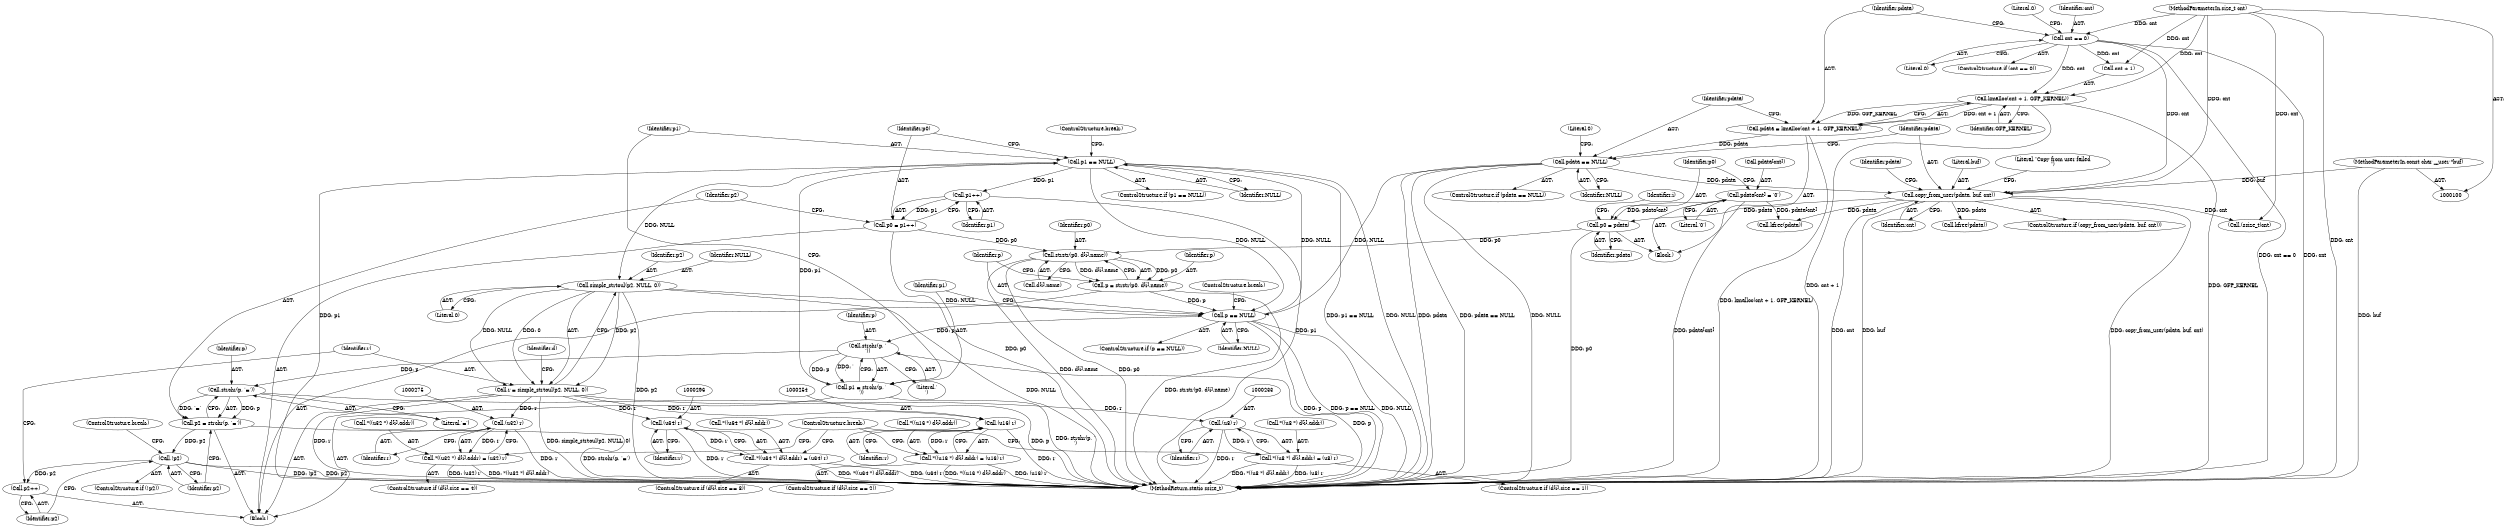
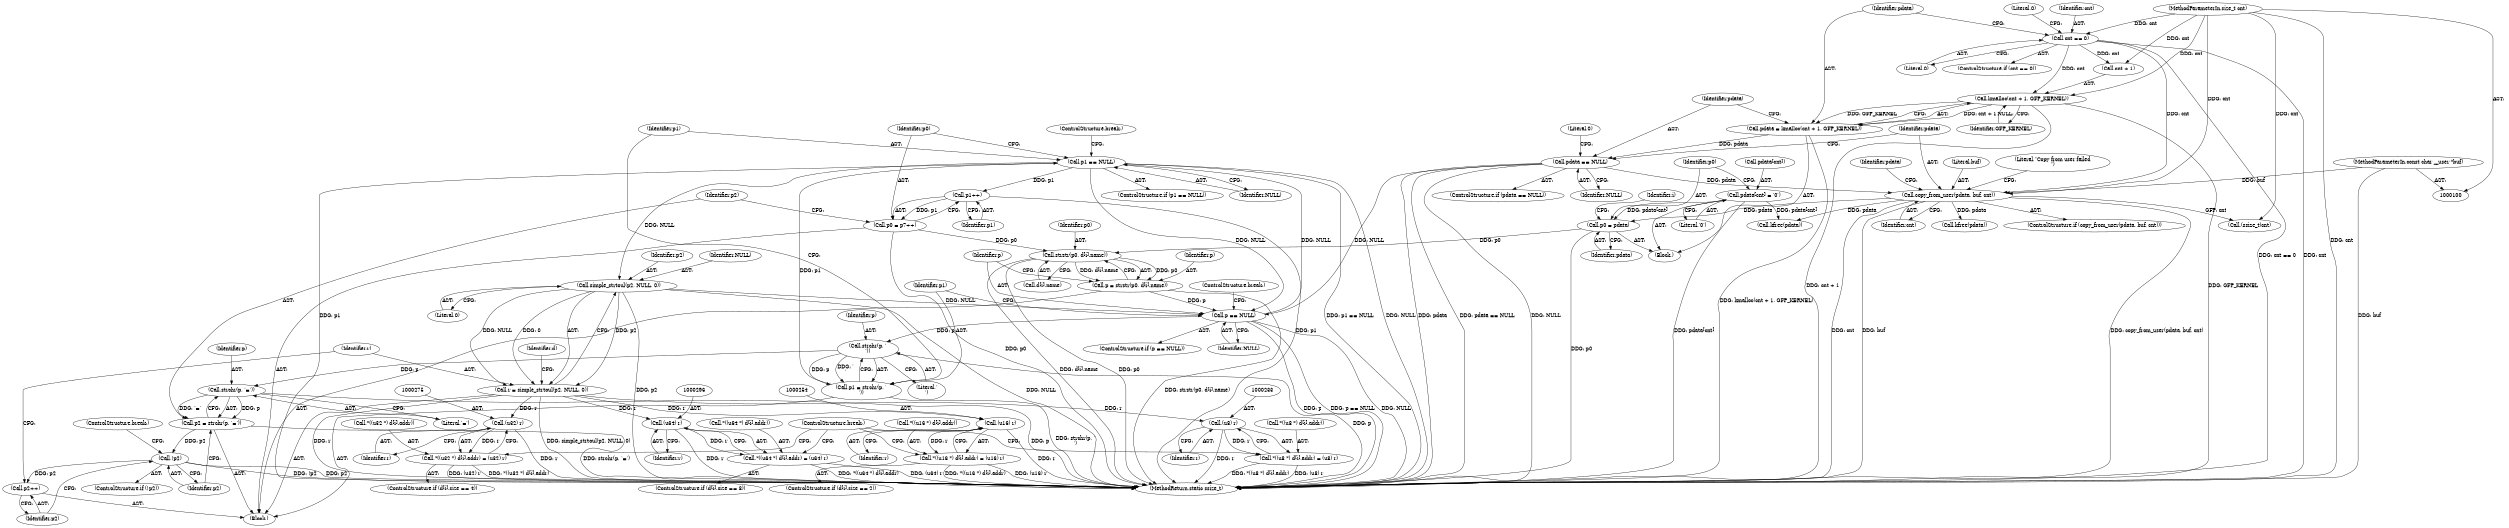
edge "(Identifier,GFP_KERNEL)" -> "(Call,kmalloc(cnt + 1, GFP_KERNEL))": label "AST: " -> "NULL: "
edge "(Call,copy_from_user(pdata, buf, cnt))" -> "(Call,(ssize_t)cnt)": label "DDG: cnt" -> "GFP: cnt"
node "(Call,p0 = p1++)": label "(Call,p0 = p1++)" -> "(Call,p0 = p7++)"
node "(ControlStructure,if (d[i].size == 1))": removed
